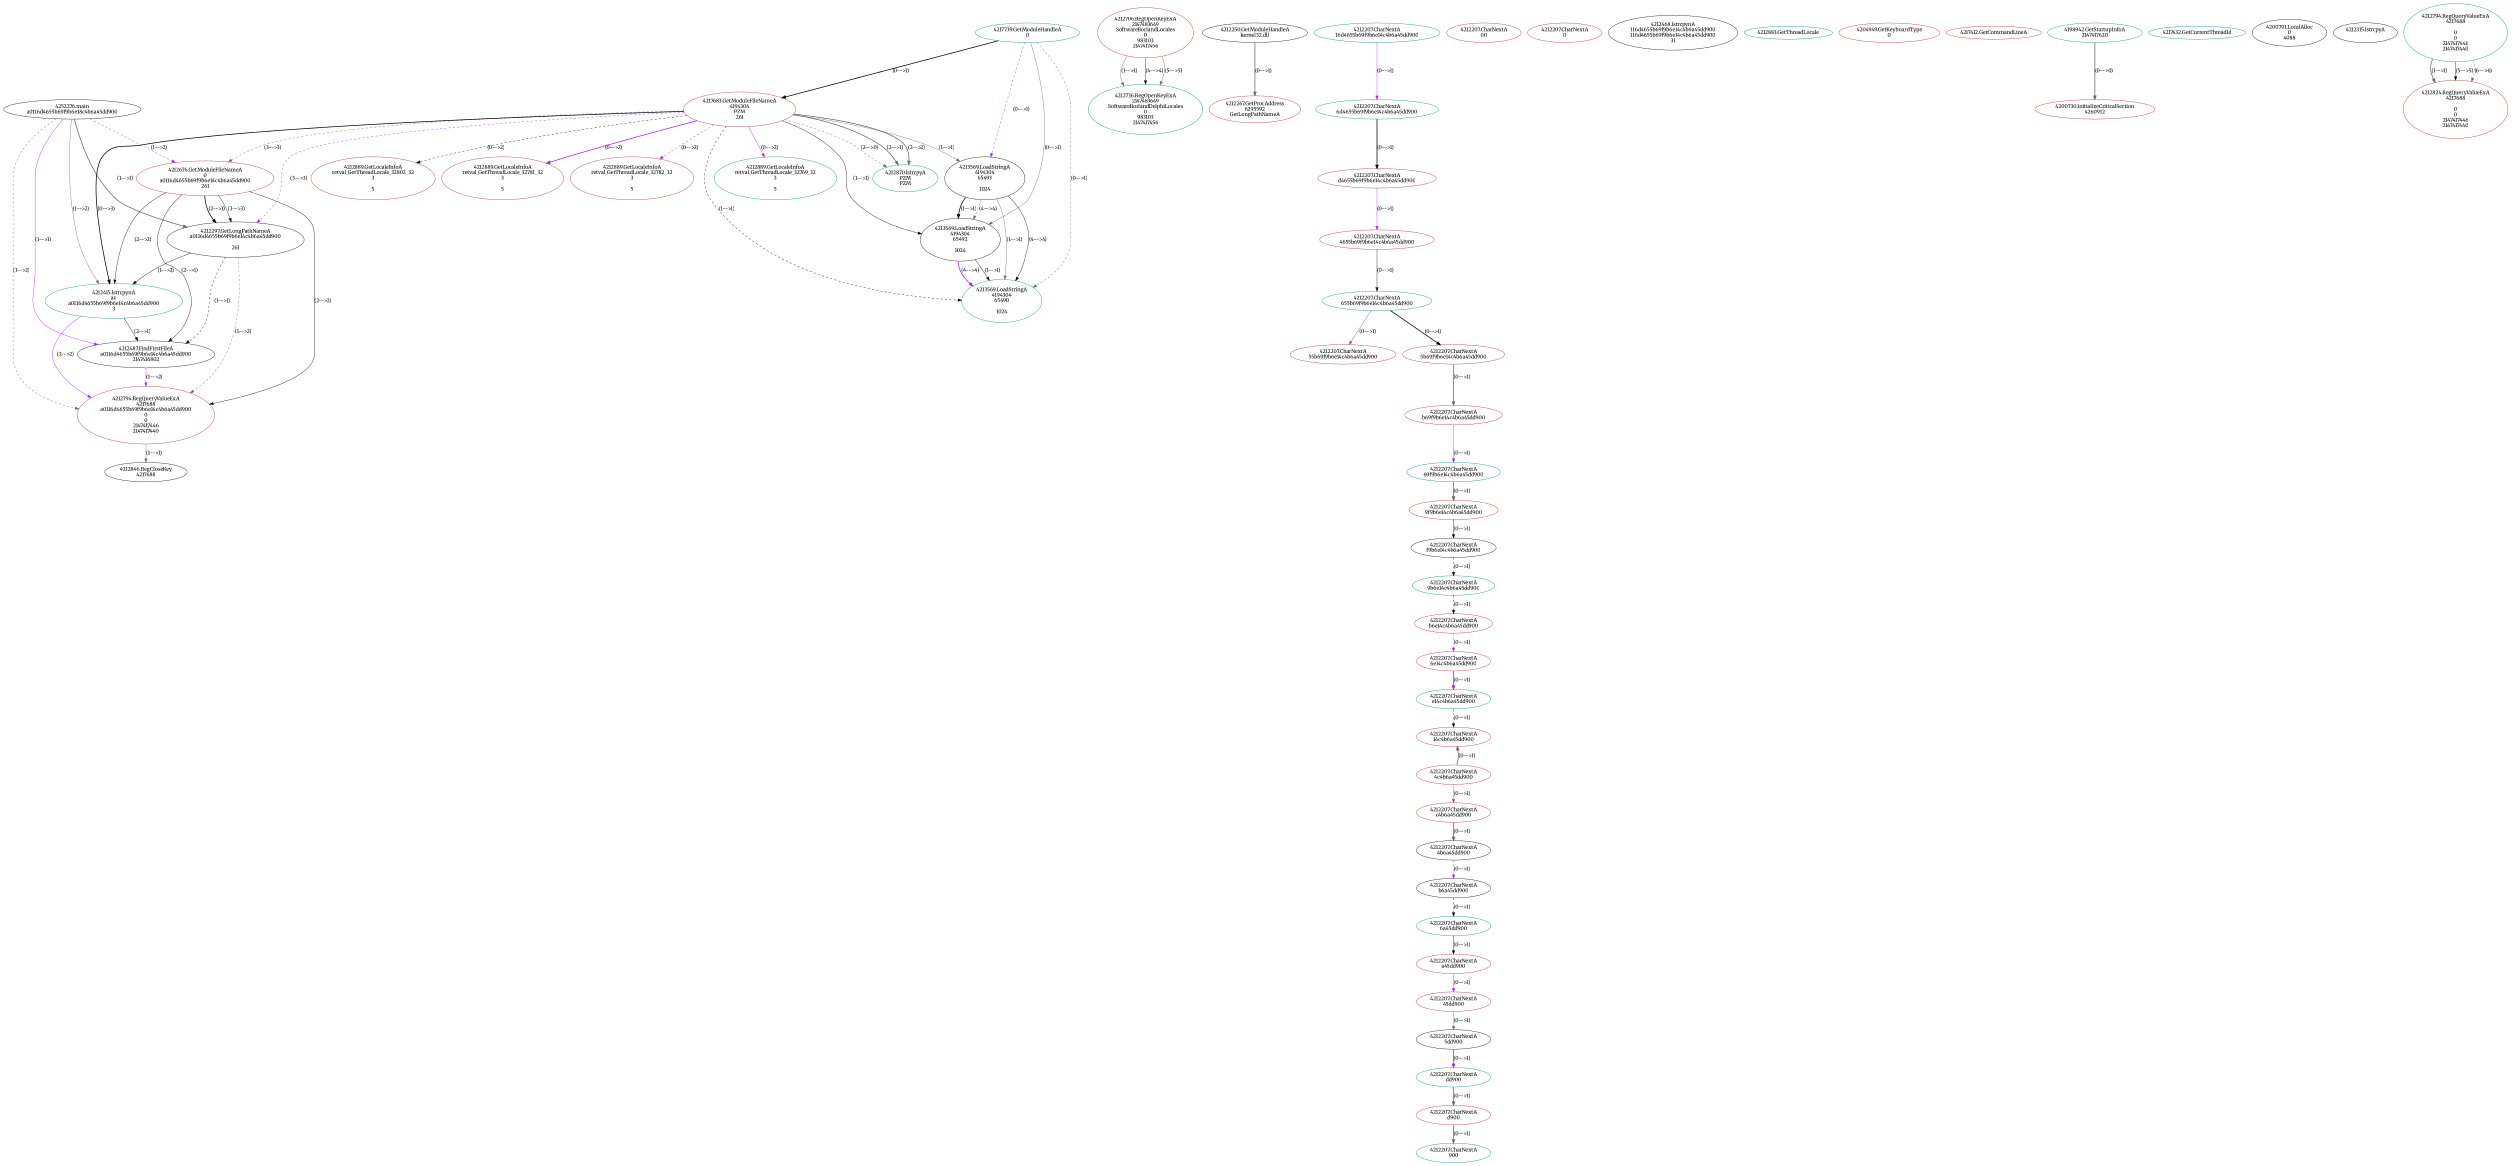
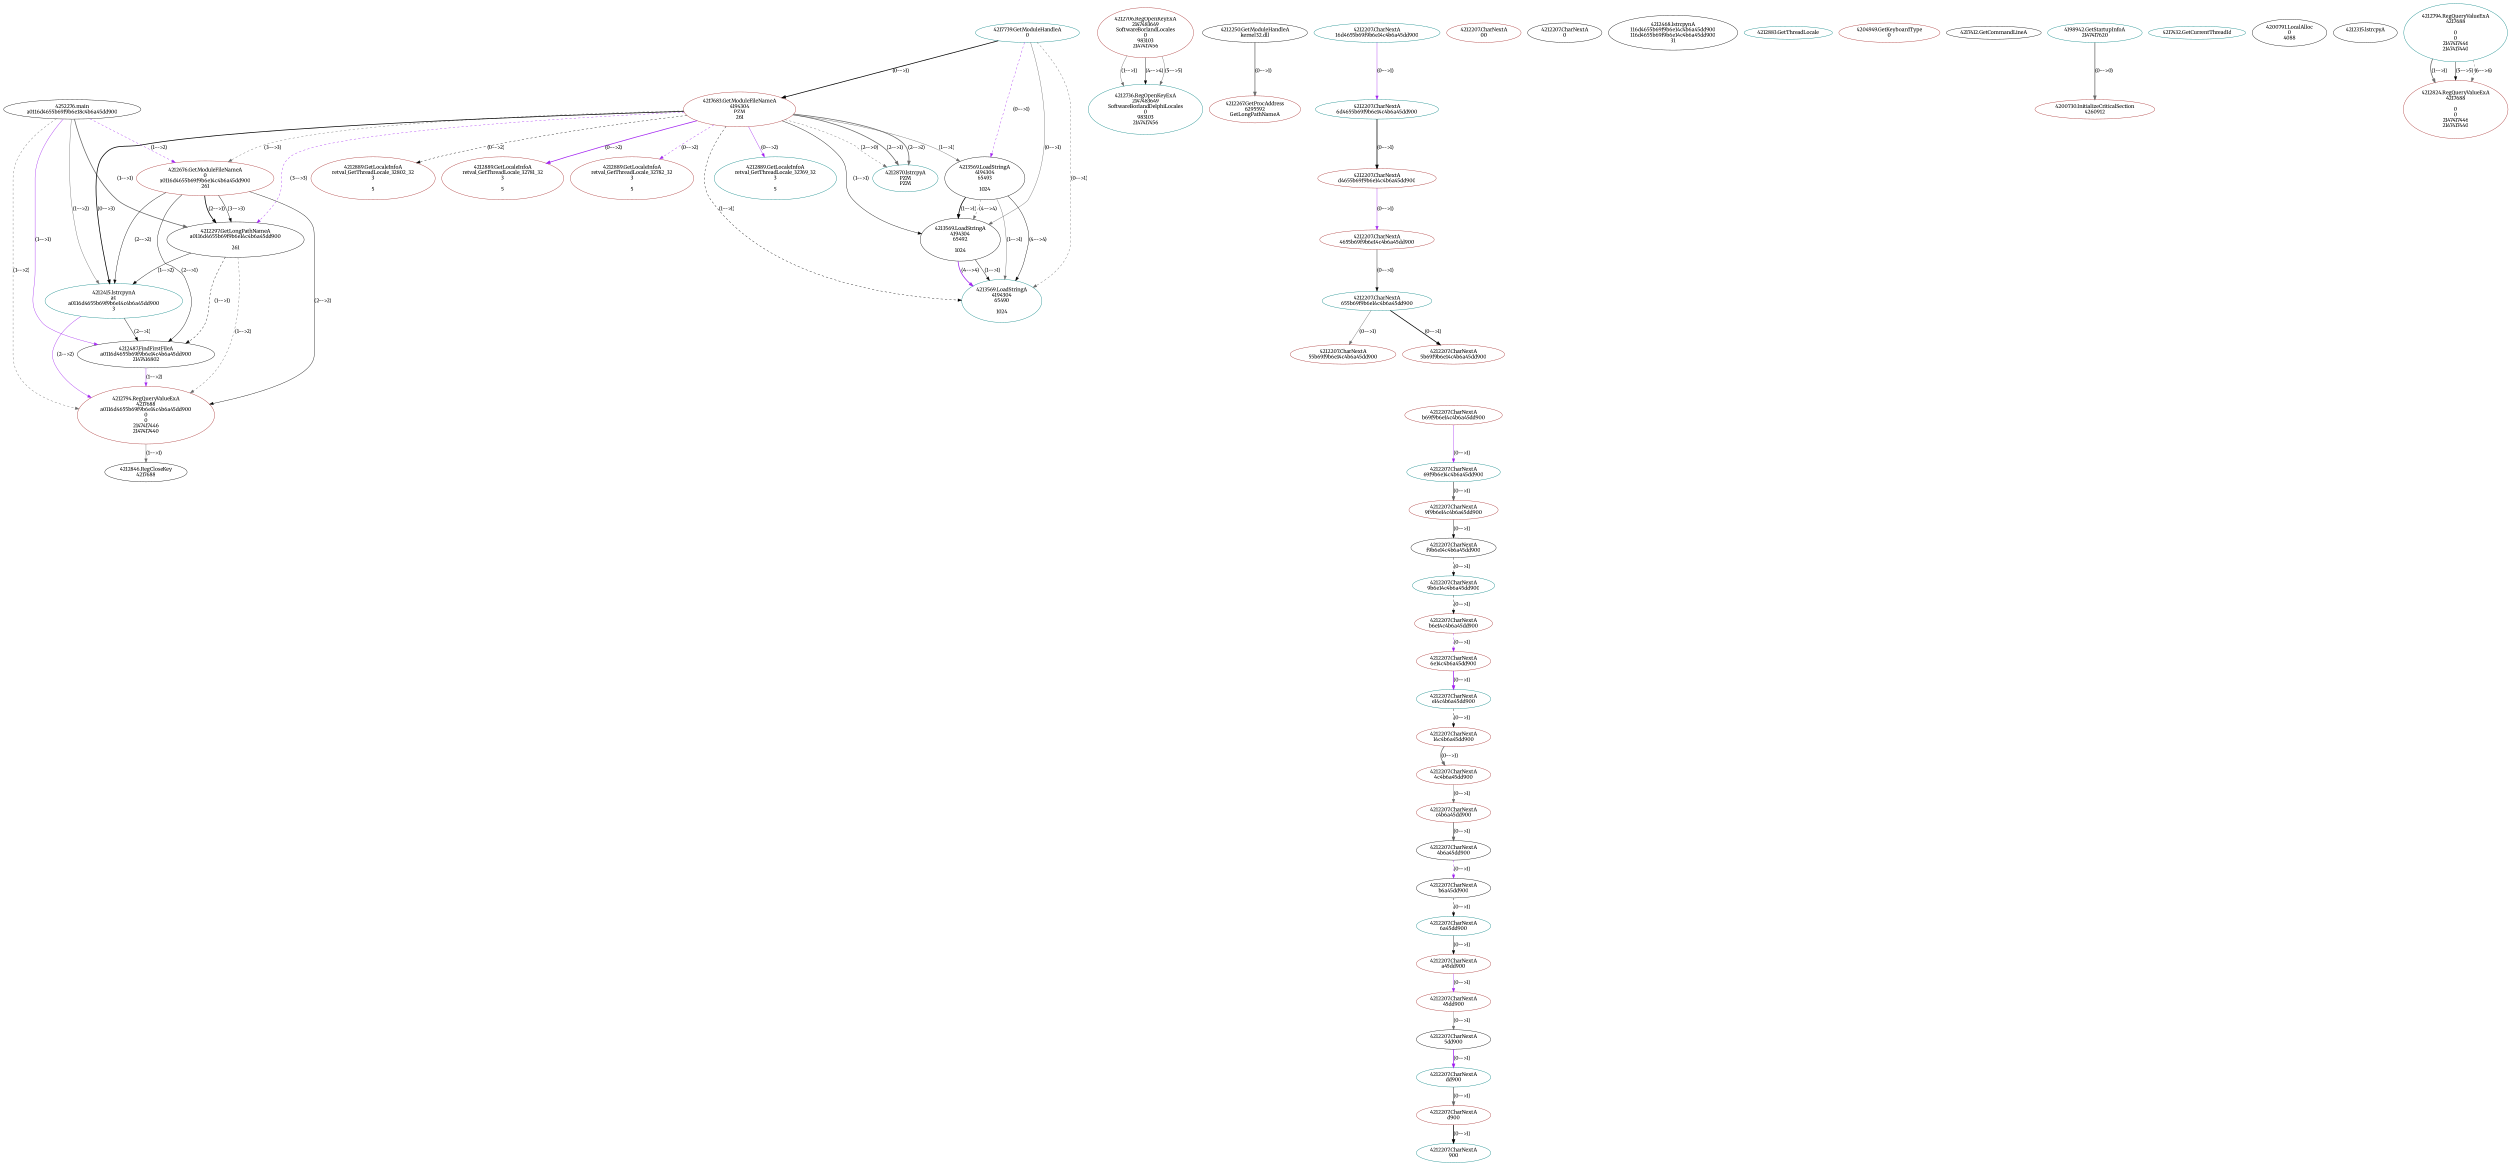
node "4212207.CharNextA 0": color brown -> black
node "4217412.GetCommandLineA": color brown -> black
edge "4212207.CharNextA 5b69f9b6e14c4b6a45dd900" -> "4212207.CharNextA b69f9b6e14c4b6a45dd900": removed, label "(0-->1)"
edge "4212207.CharNextA 4c4b6a45dd900" -> "4212207.CharNextA 14c4b6a45dd900": reversed
edge "4212207.CharNextA d900" -> "4212207.CharNextA 900": color gray40 -> black
